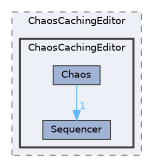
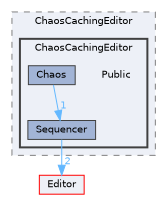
node "Public": added
node "Editor": added
